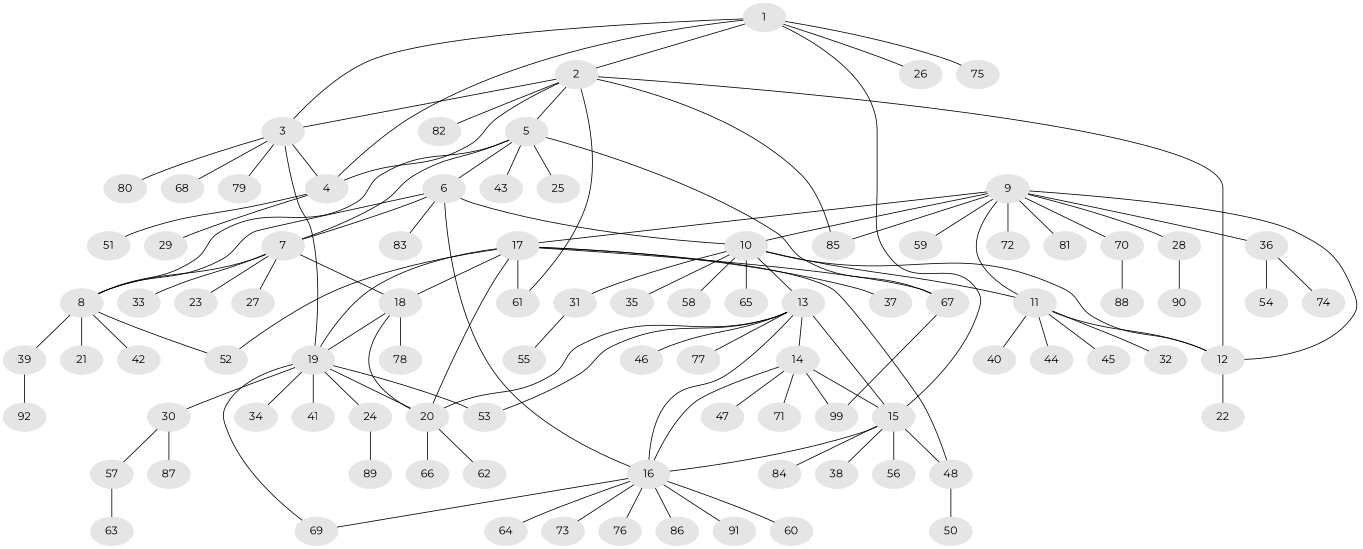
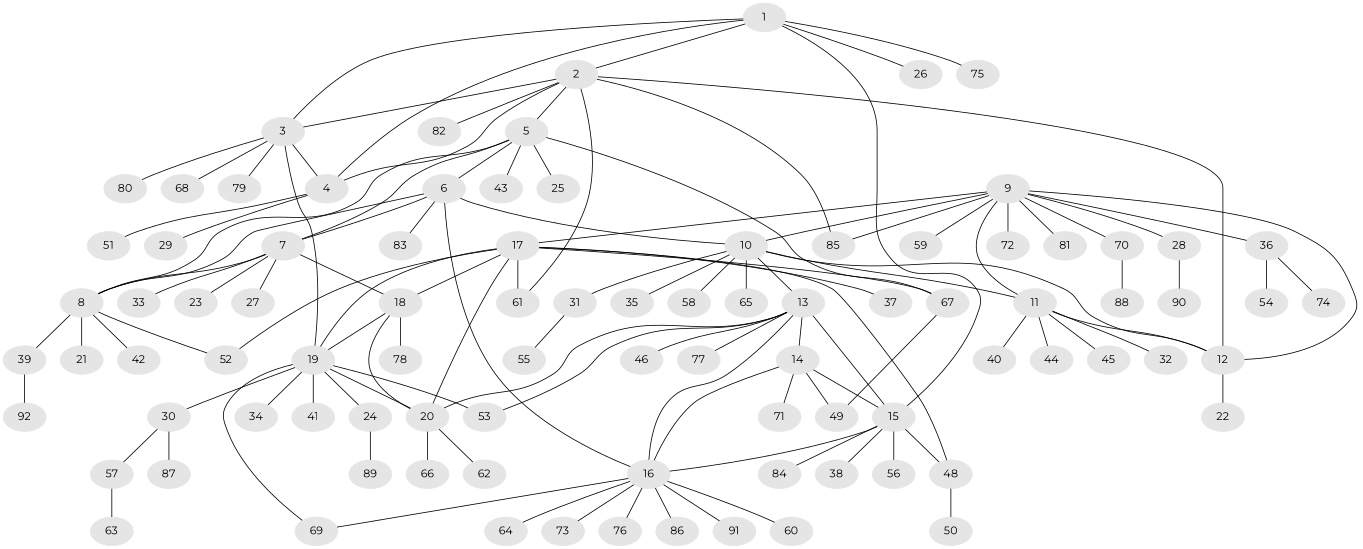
node "47": removed
node "99": label "99" -> "49"
